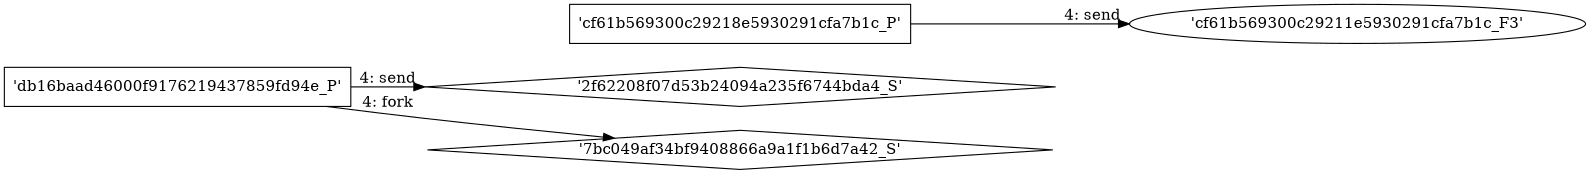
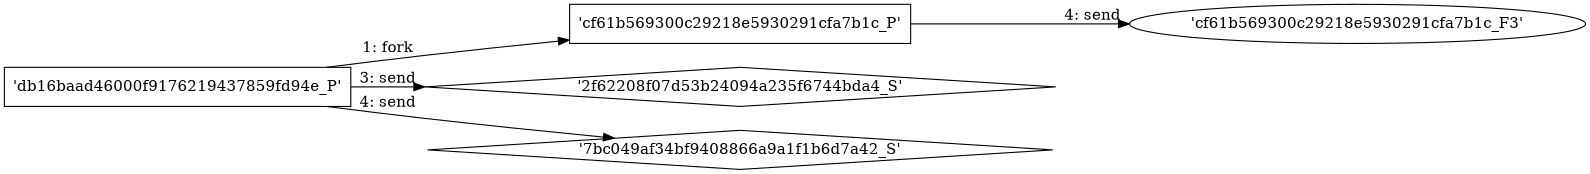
node "'cf61b569300c29211e5930291cfa7b1c_F3'": label "'cf61b569300c29211e5930291cfa7b1c_F3'" -> "'cf61b569300c29218e5930291cfa7b1c_F3'"
edge "'db16baad46000f9176219437859fd94e_P'" -> "'cf61b569300c29218e5930291cfa7b1c_P'": added, label "1: fork"
edge "'db16baad46000f9176219437859fd94e_P'" -> "'2f62208f07d53b24094a235f6744bda4_S'": label "4: send" -> "3: send"
edge "'db16baad46000f9176219437859fd94e_P'" -> "'7bc049af34bf9408866a9a1f1b6d7a42_S'": label "4: fork" -> "4: send"
